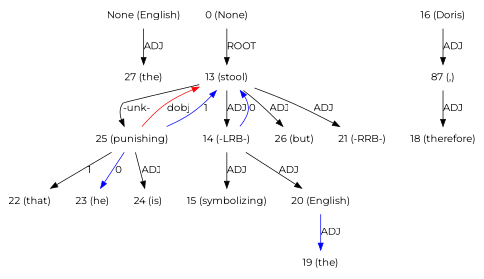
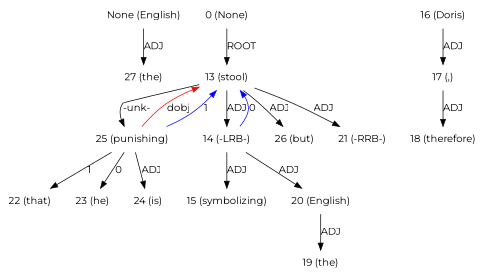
node "87 (,)": label "87 (,)" -> "17 (,)"
edge "25 (punishing)" -> "23 (he)": color blue -> black
edge "20 (English)" -> "19 (the)": color blue -> black
